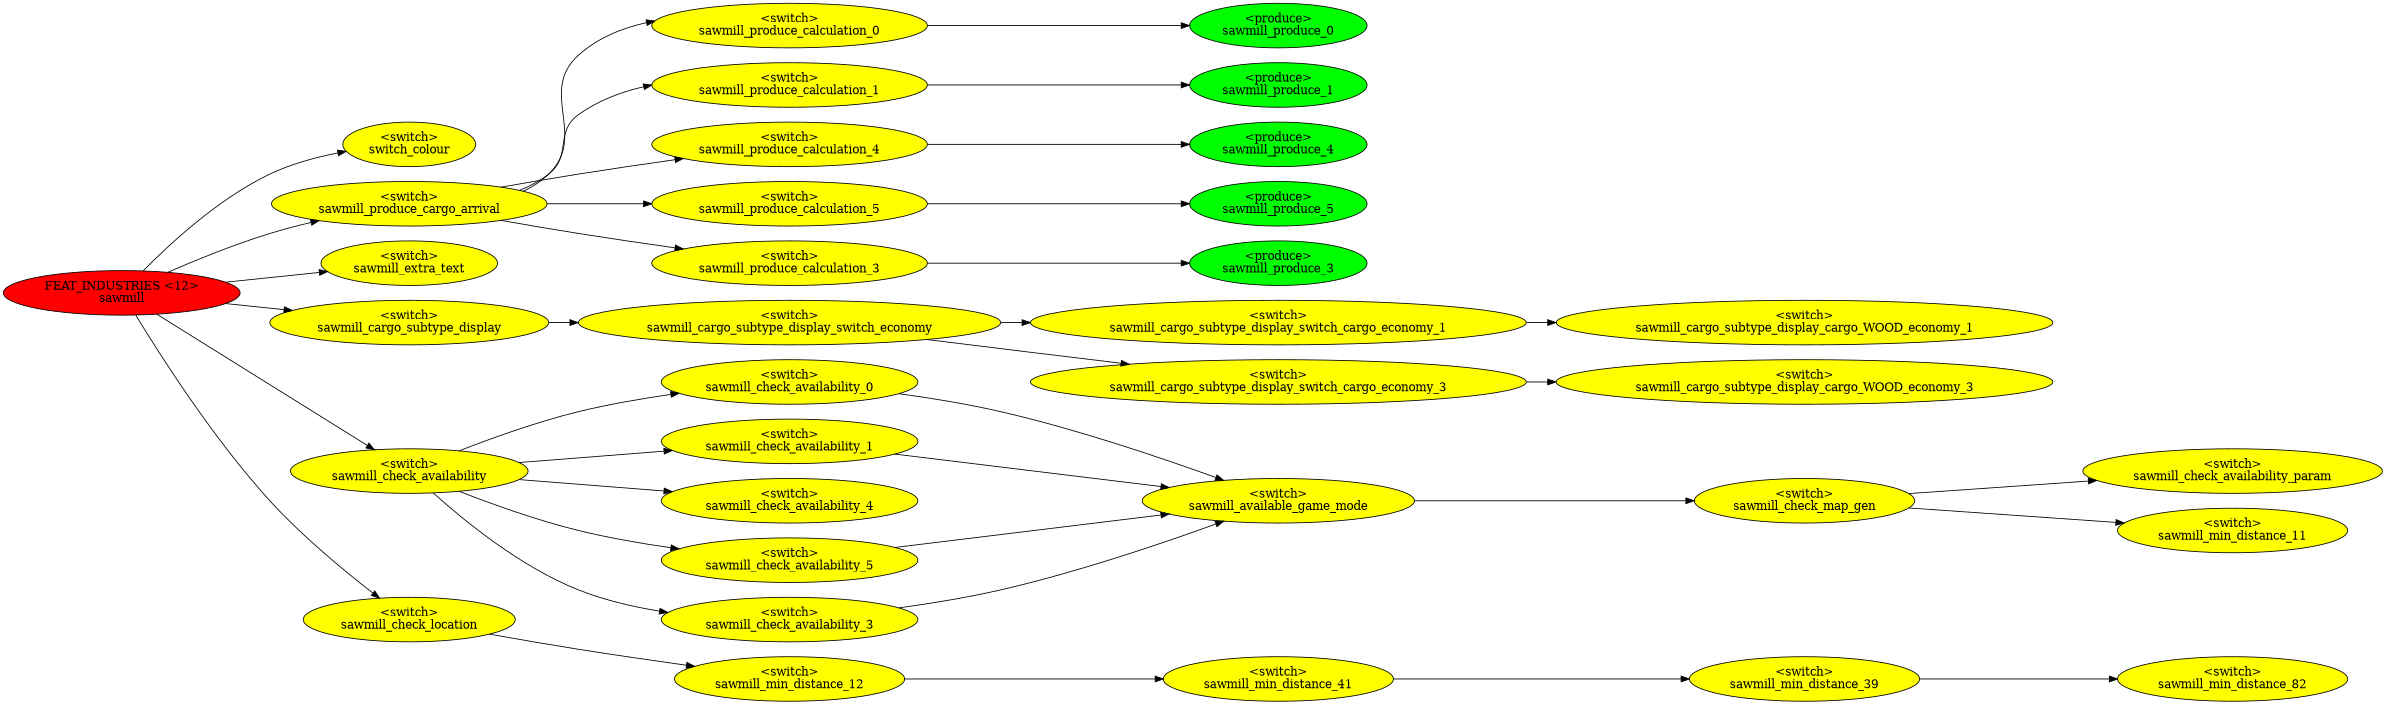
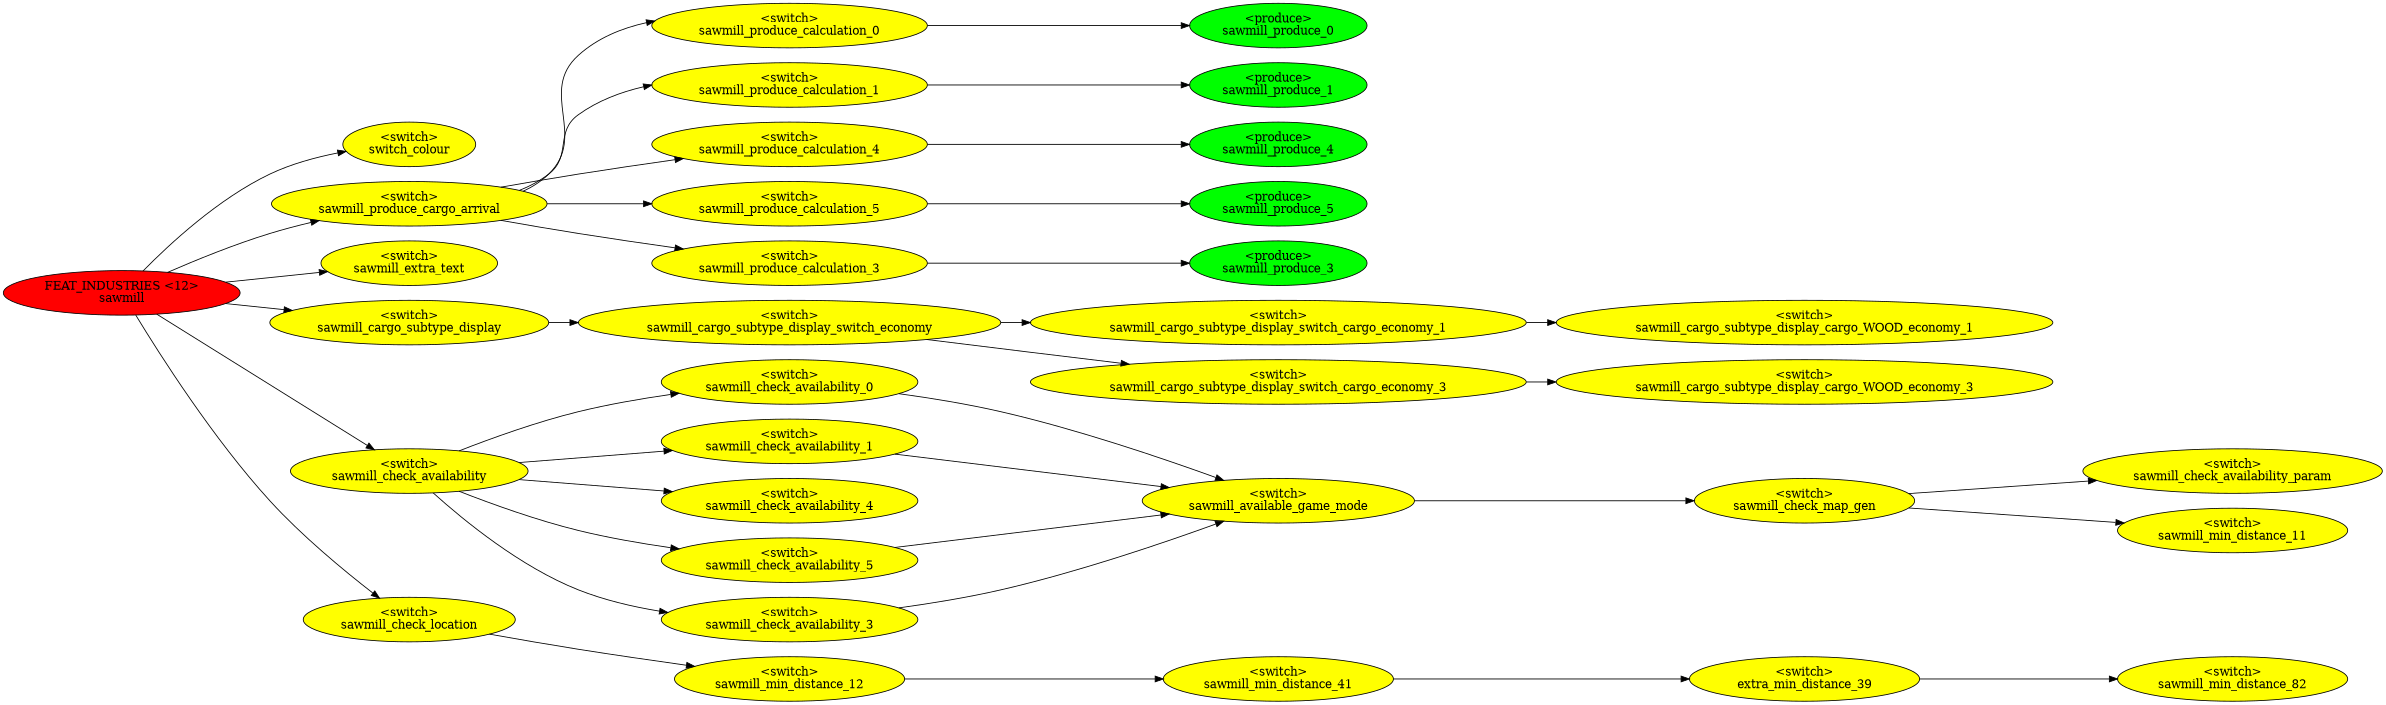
node "<switch> sawmill_min_distance_39": label "<switch> sawmill_min_distance_39" -> "<switch> extra_min_distance_39"
